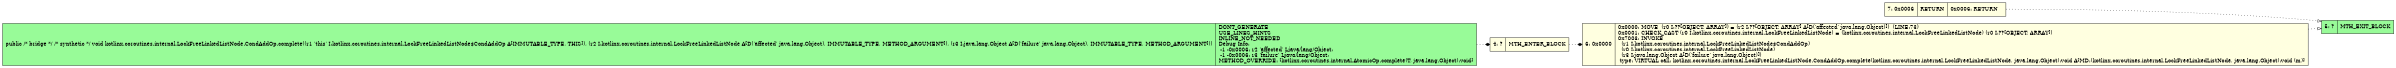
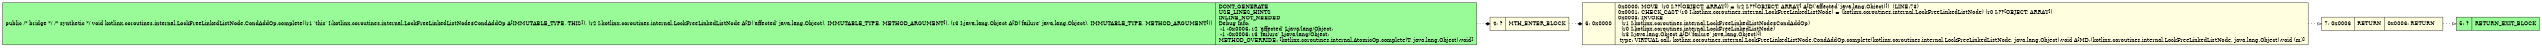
node "5: ?": text "MTH_EXIT_BLOCK" -> "RETURN_EXIT_BLOCK"
edge "6: 0x0000" -> "5: ?": now "6: 0x0000" -> "7: 0x0006"
node "6: 0x0000": text "0x7003: INVOKE" -> "0x0003: INVOKE"
